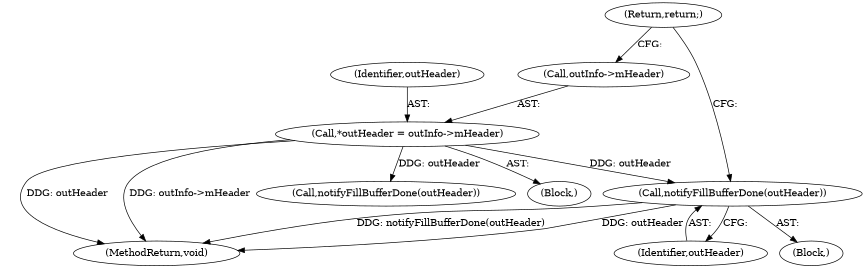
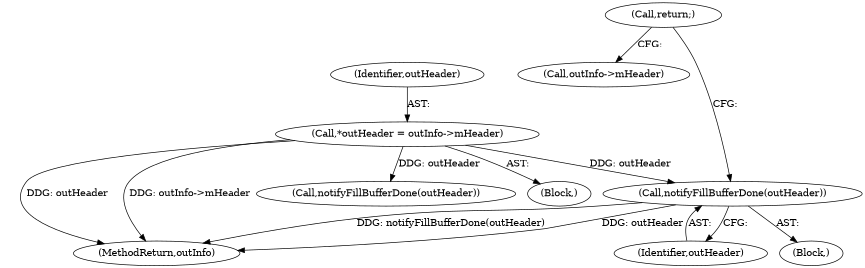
node "(Return,return;)": label "(Return,return;)" -> "(Call,return;)"
edge "(Call,outInfo->mHeader)" -> "(Call,*outHeader = outInfo->mHeader)": removed, label "AST:"
node "(MethodReturn,void)": label "(MethodReturn,void)" -> "(MethodReturn,outInfo)"
